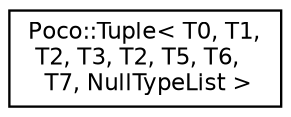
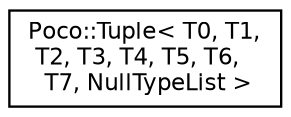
node "Poco::Tuple< T0, T1, T2, T3, T2, T5, T6, T7, NullTypeList >": label "Poco::Tuple< T0, T1, T2, T3, T2, T5, T6, T7, NullTypeList >" -> "Poco::Tuple< T0, T1, T2, T3, T4, T5, T6, T7, NullTypeList >"
